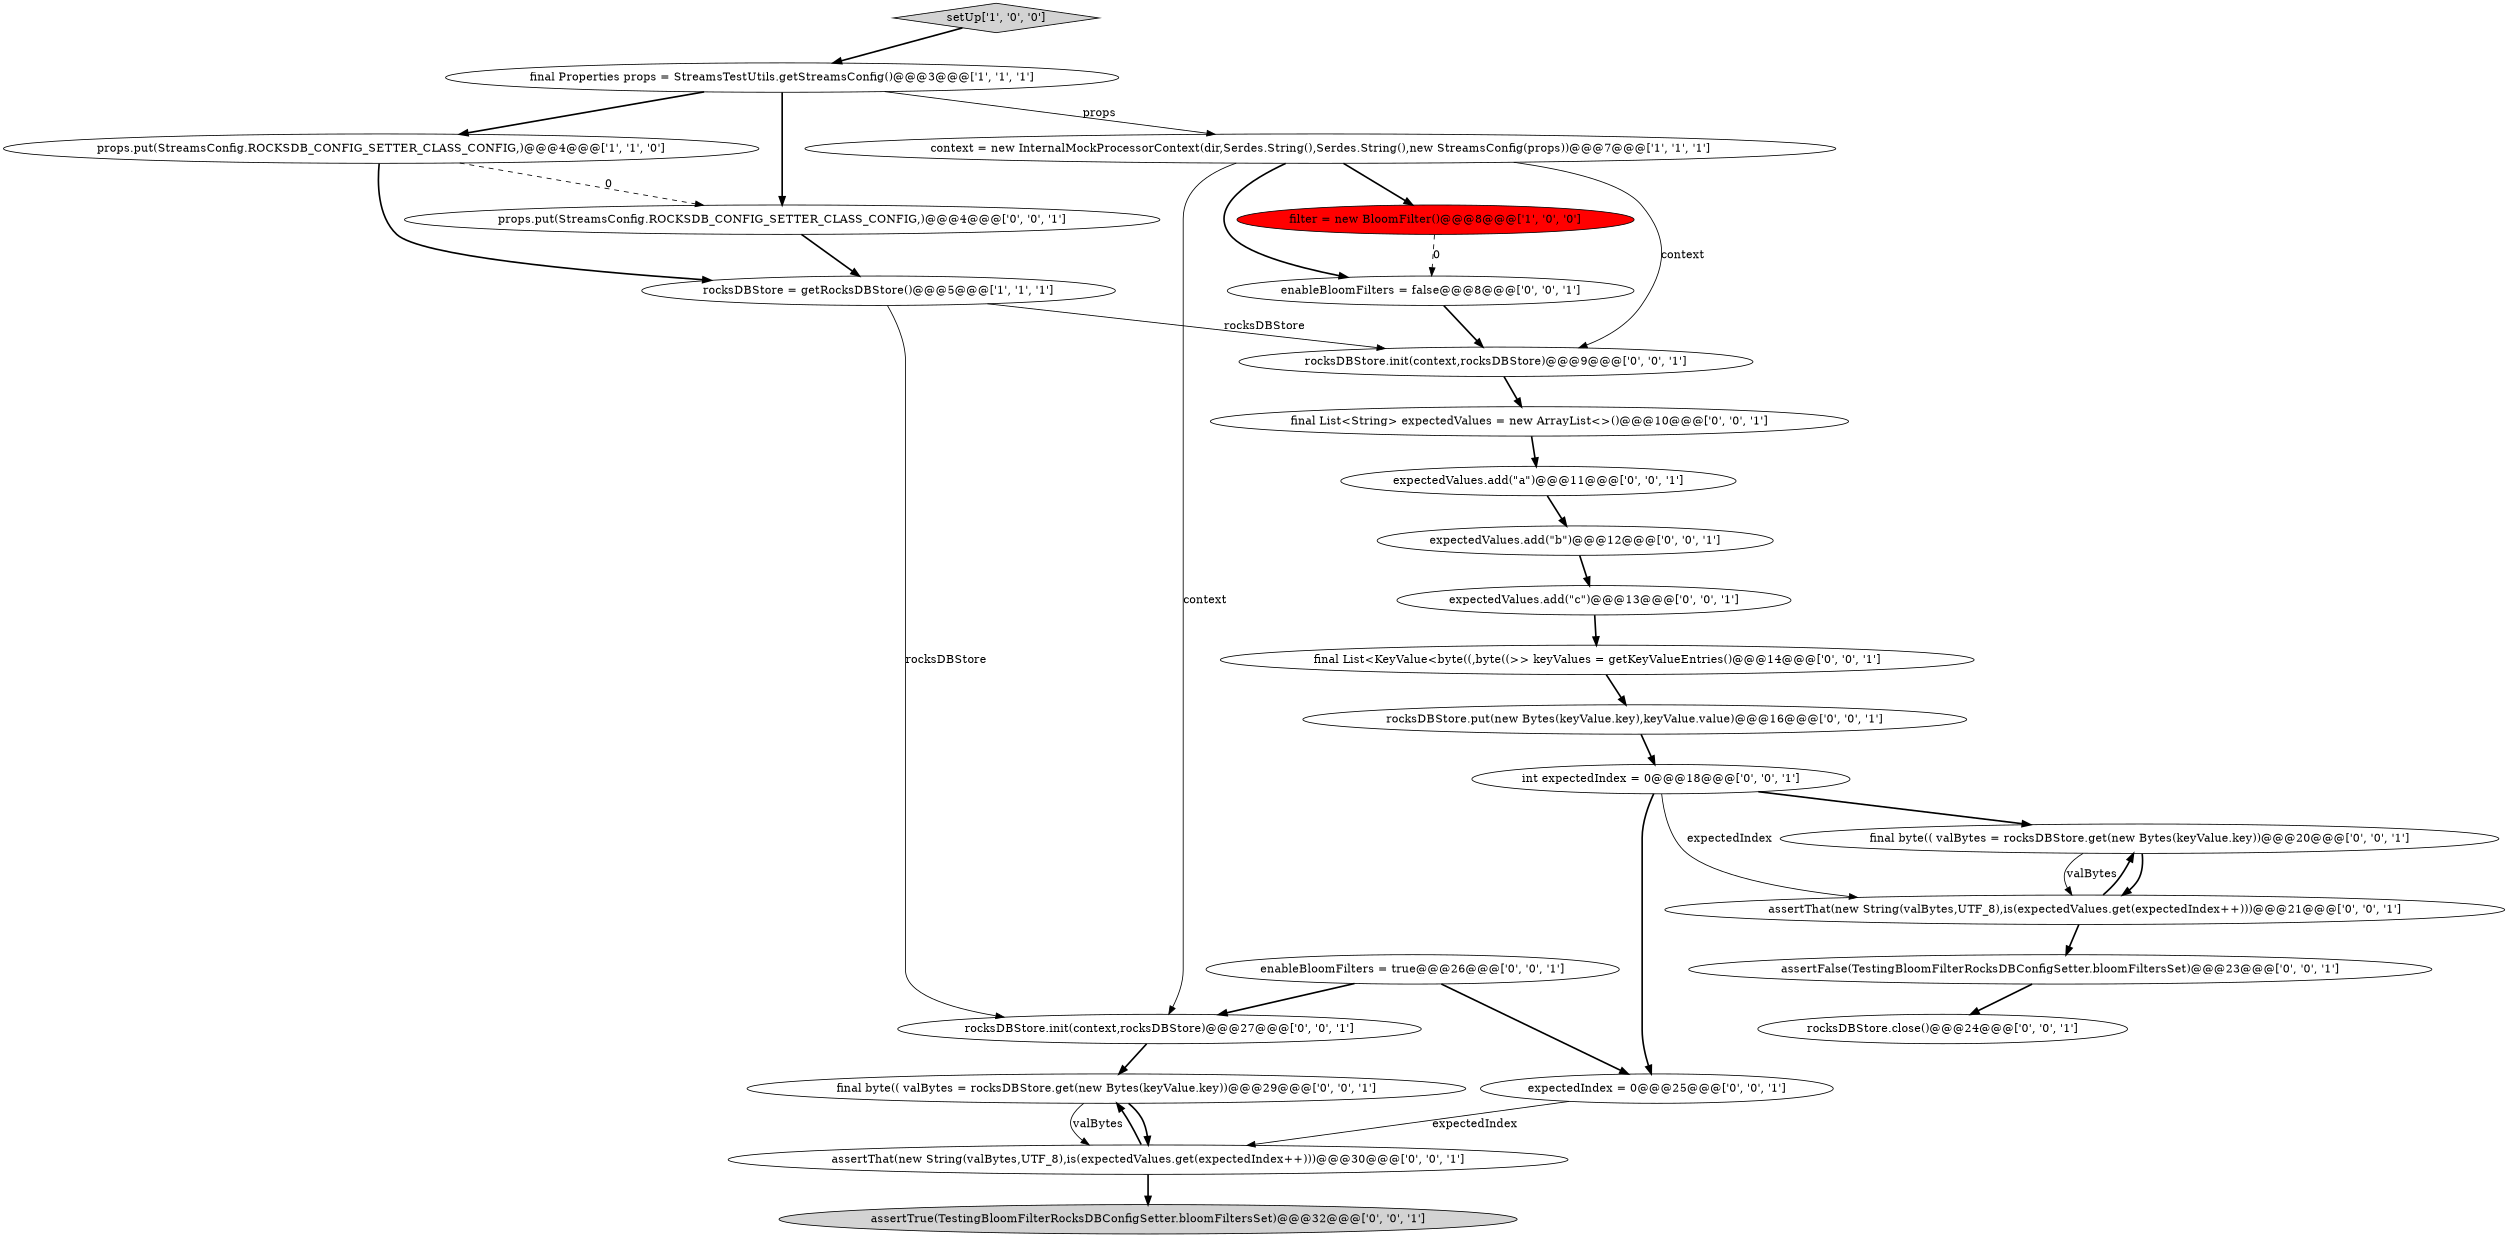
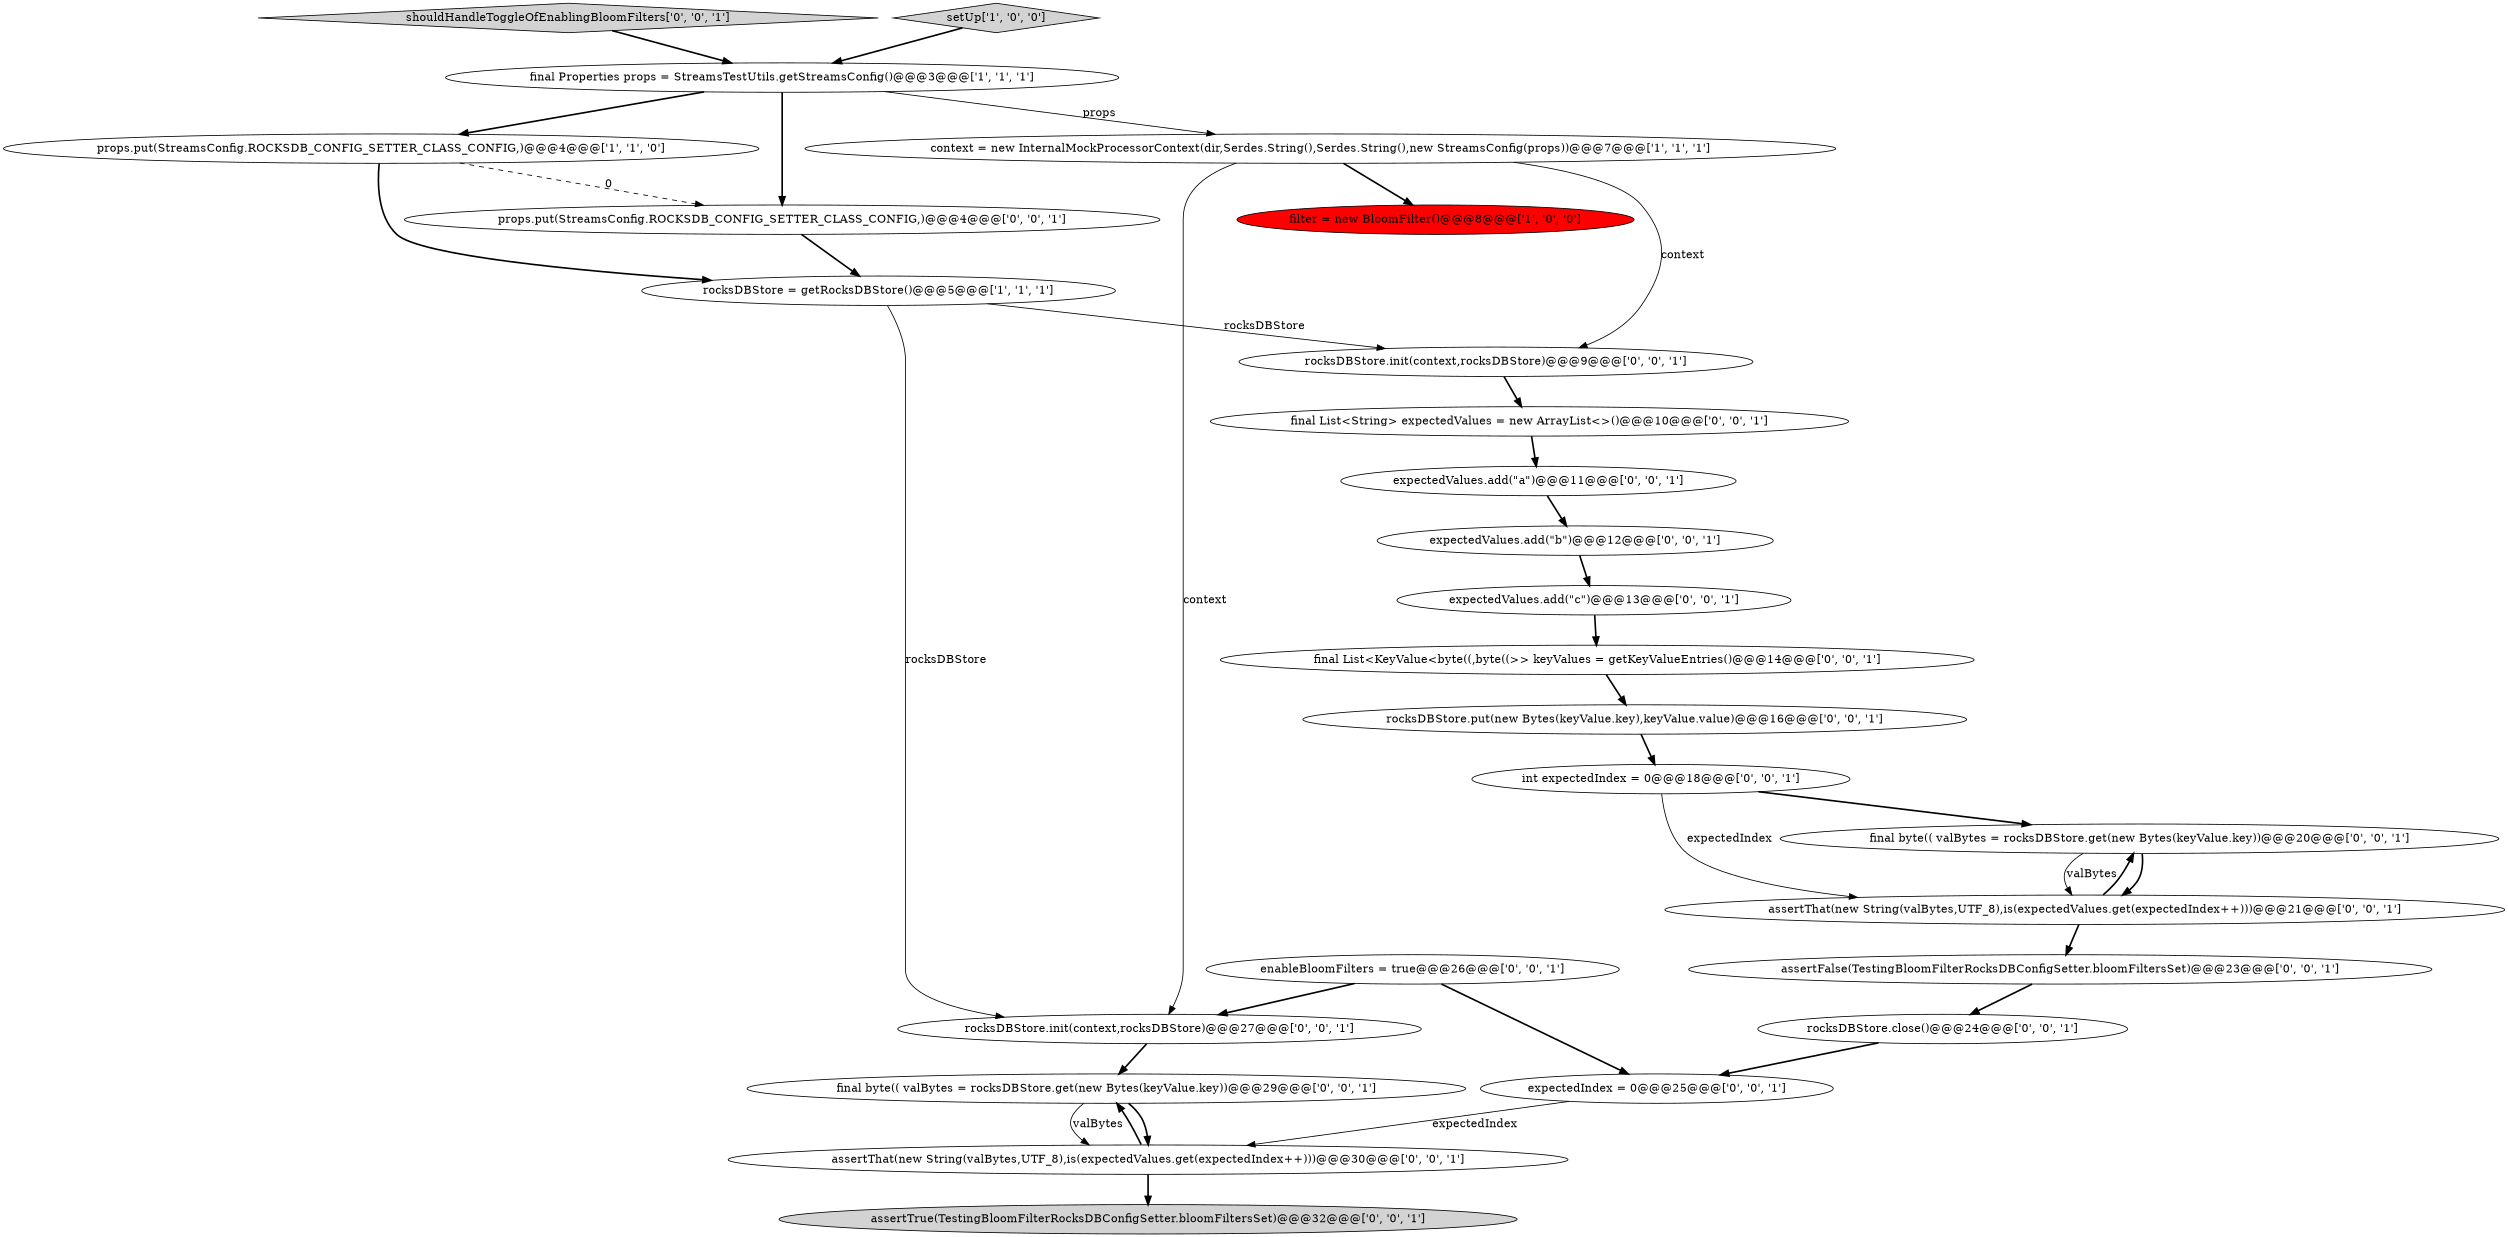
node "shouldHandleToggleOfEnablingBloomFilters['0', '0', '1']": added
node "enableBloomFilters = false@@@8@@@['0', '0', '1']": removed
edge "int expectedIndex = 0@@@18@@@['0', '0', '1']" -> "expectedIndex = 0@@@25@@@['0', '0', '1']": now "rocksDBStore.close()@@@24@@@['0', '0', '1']" -> "expectedIndex = 0@@@25@@@['0', '0', '1']"
